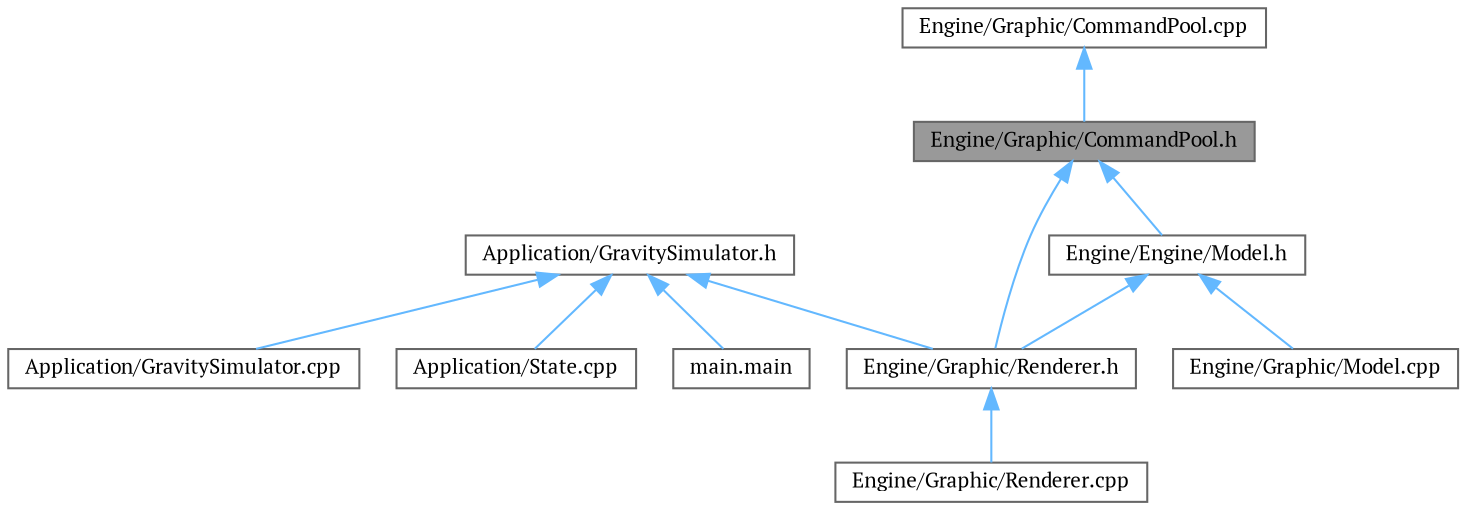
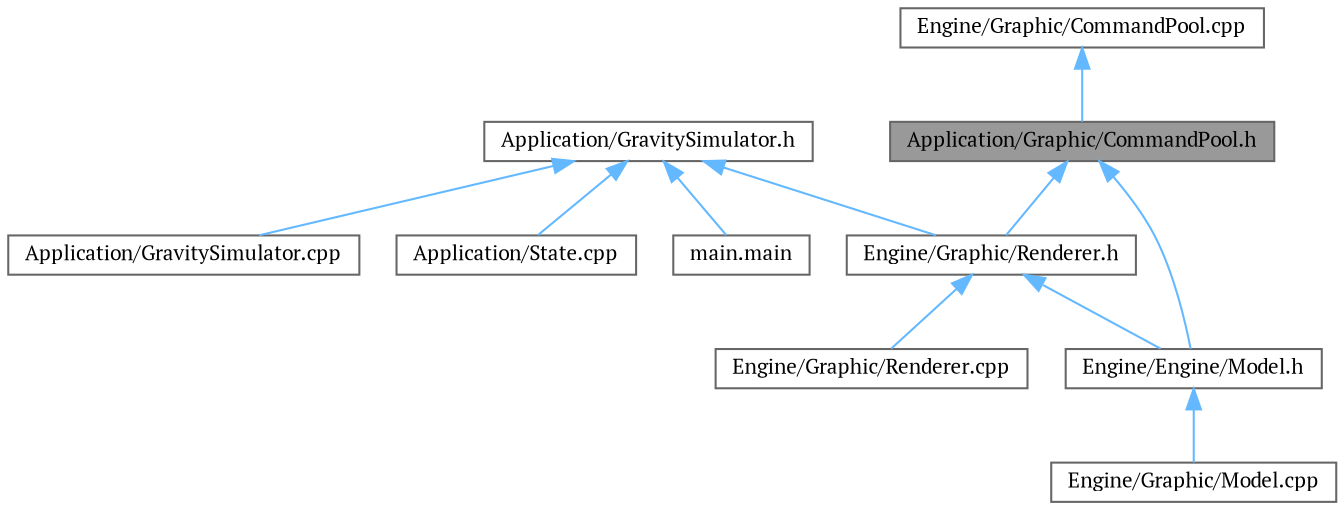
node "Engine/Graphic/CommandPool.h": label "Engine/Graphic/CommandPool.h" -> "Application/Graphic/CommandPool.h"
edge "Engine/Graphic/Renderer.h" -> "Engine/Engine/Model.h": reversed
